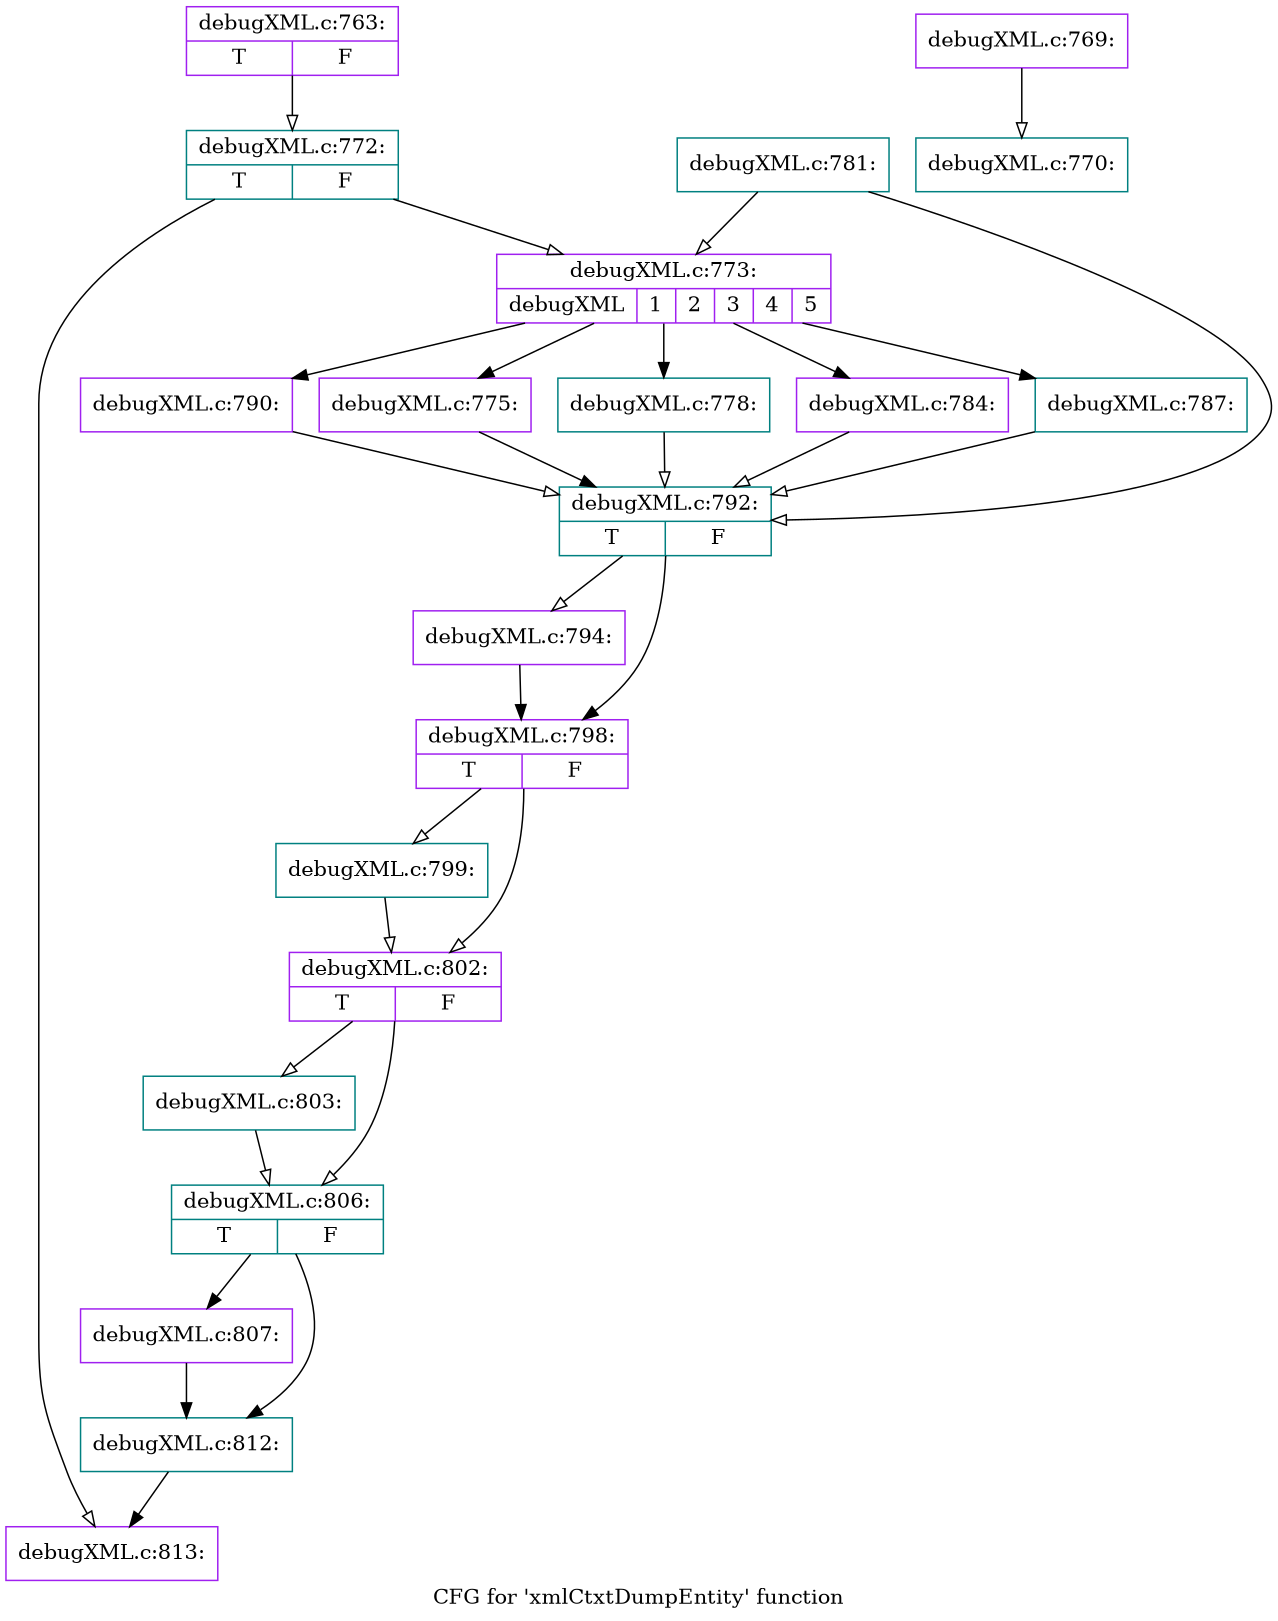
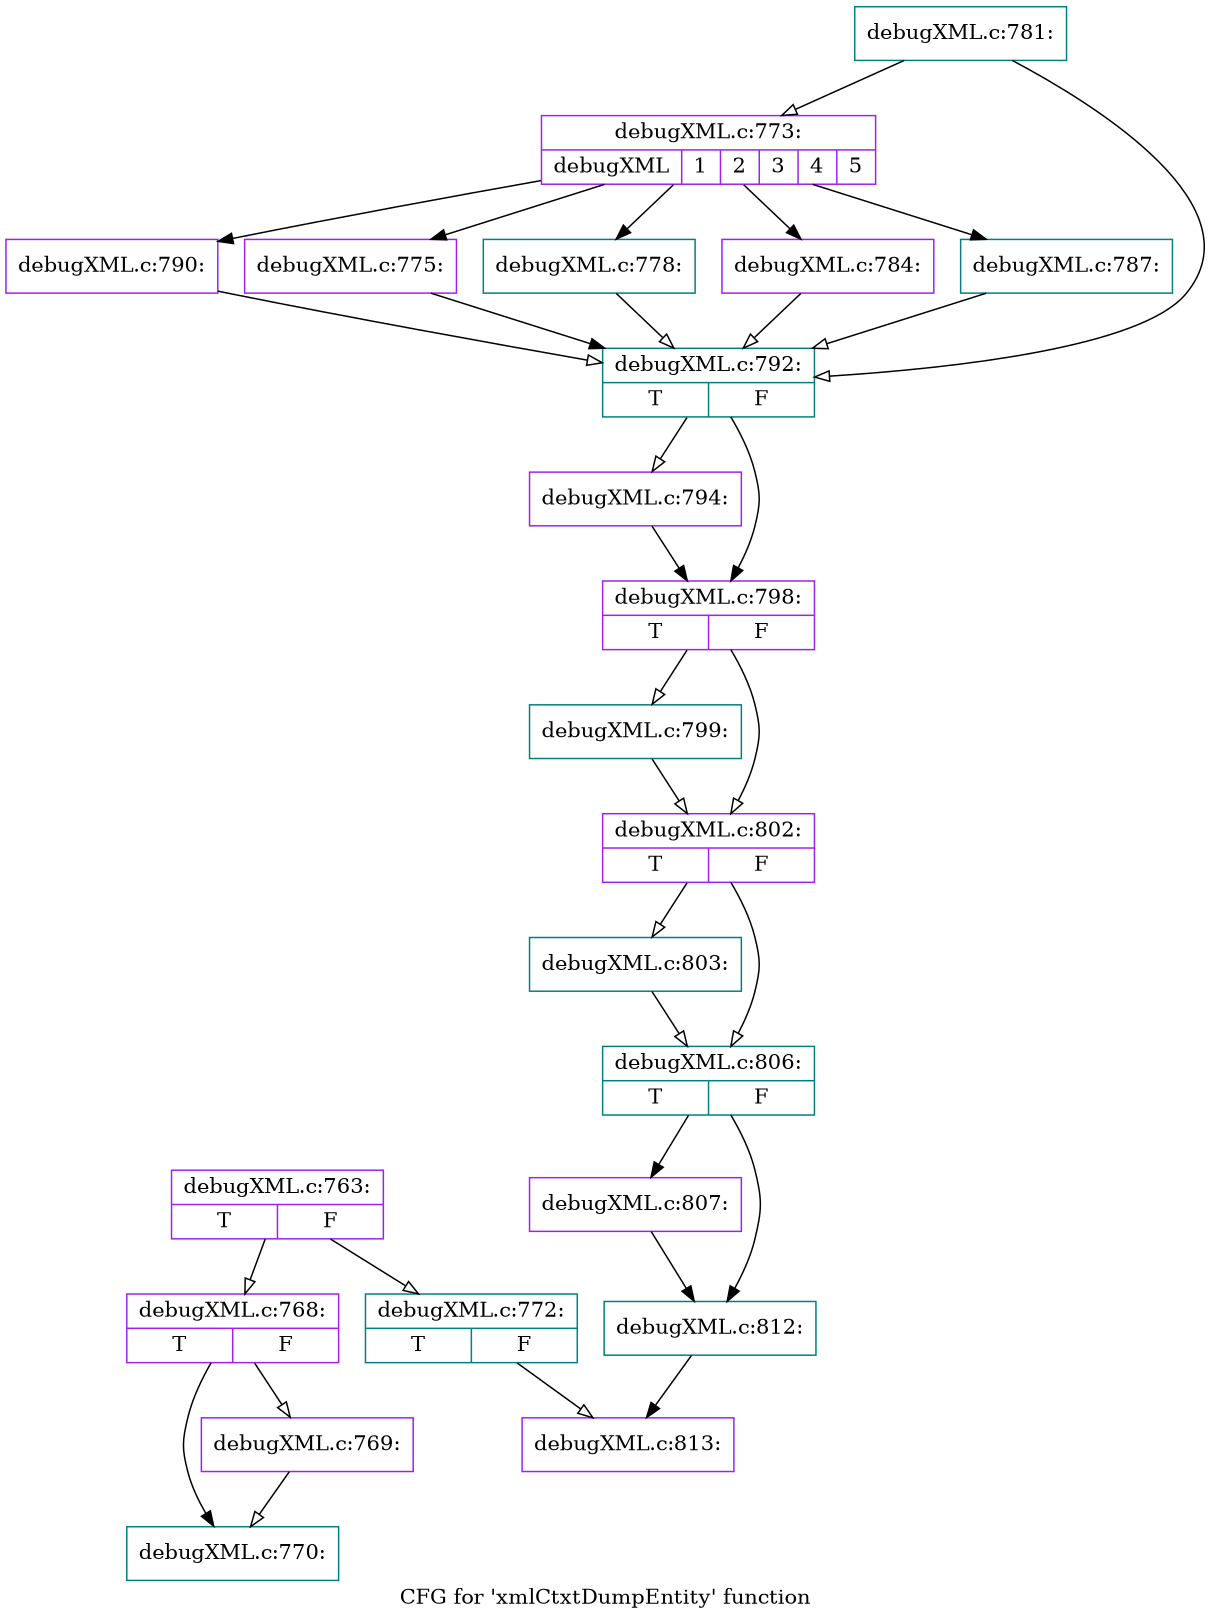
edge "debugXML.c:772:" -> "debugXML.c:773:": removed
node "debugXML.c:768:": added
